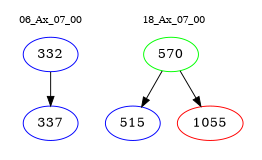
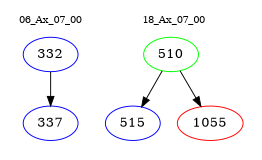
node "570": label "570" -> "510"
